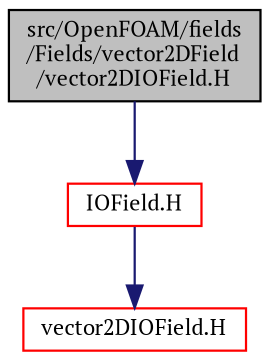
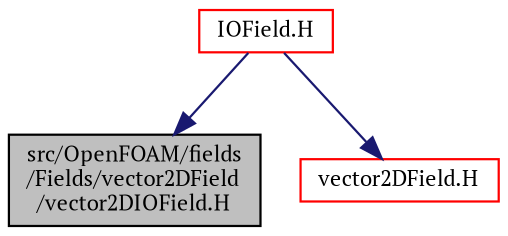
edge "src/OpenFOAM/fields /Fields/vector2DField /vector2DIOField.H" -> "IOField.H": reversed
node "vector2DIOField.H": label "vector2DIOField.H" -> "vector2DField.H"
